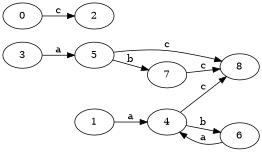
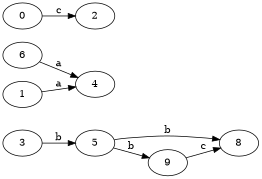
edge "5" -> "8": label "c" -> "b"
edge "3" -> "5": label "a" -> "b"
node "7": label "7" -> "9"
edge "4" -> "8": removed, label "c"
edge "4" -> "6": removed, label "b"
